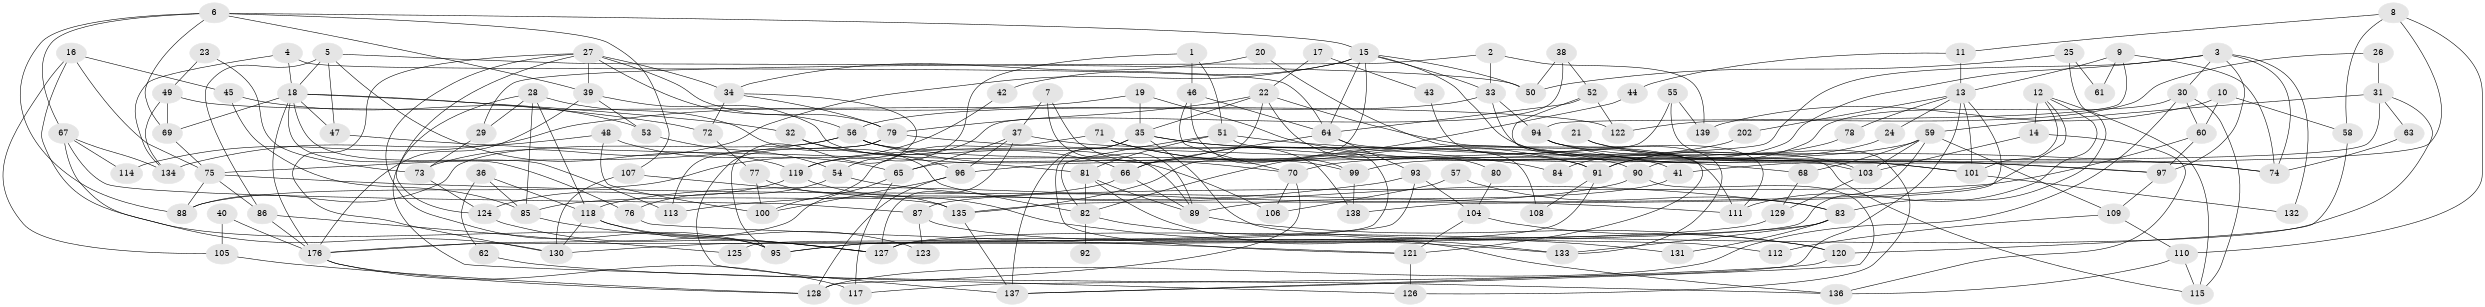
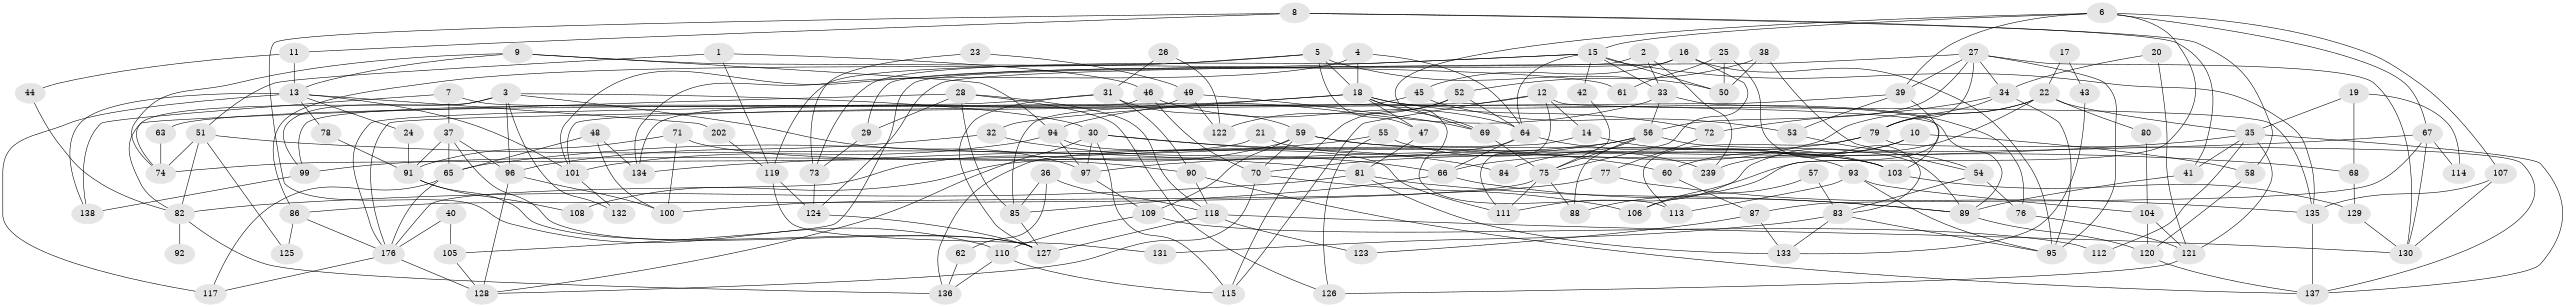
node "139": label "139" -> "239"
edge "60" -- "97": now "30" -- "97"
edge "42" -- "88": now "42" -- "75"
